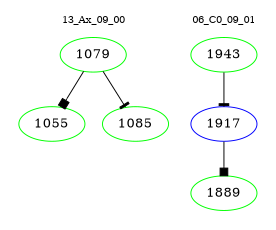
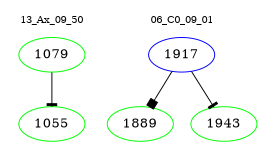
cluster "13_Ax_09_00": label "13_Ax_09_00" -> "13_Ax_09_50"
edge "1079" -> "1055": arrowhead box -> tee
edge "1943" -> "1917": reversed
node "1085": removed
